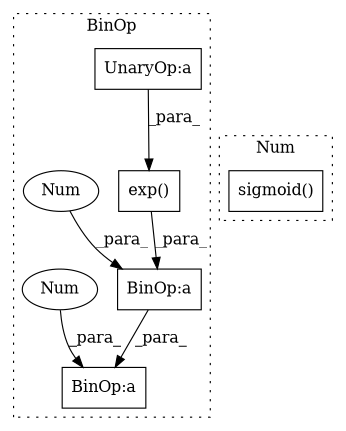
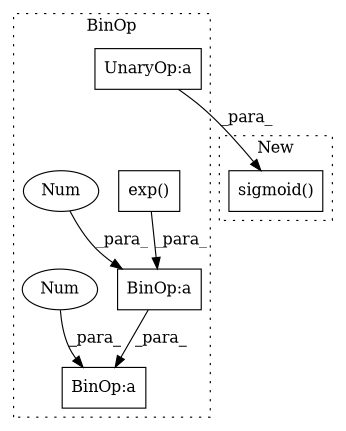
edge "UnaryOp:a" -> "exp()": now "UnaryOp:a" -> "sigmoid()"
cluster "Num": label "Num" -> "New"
